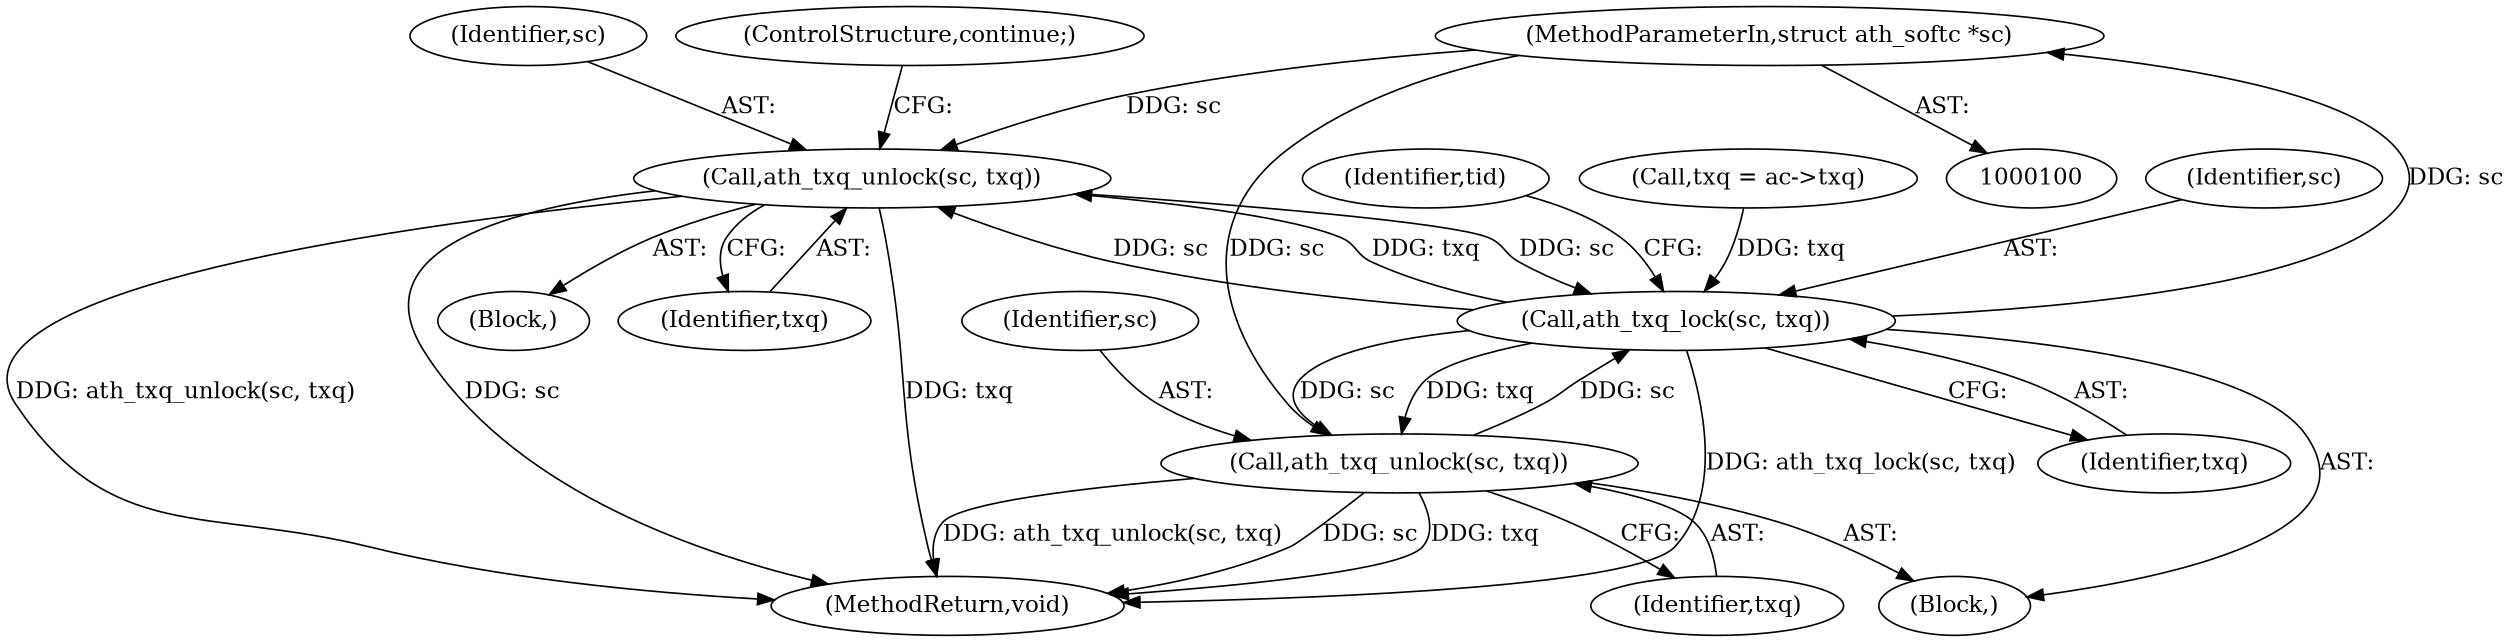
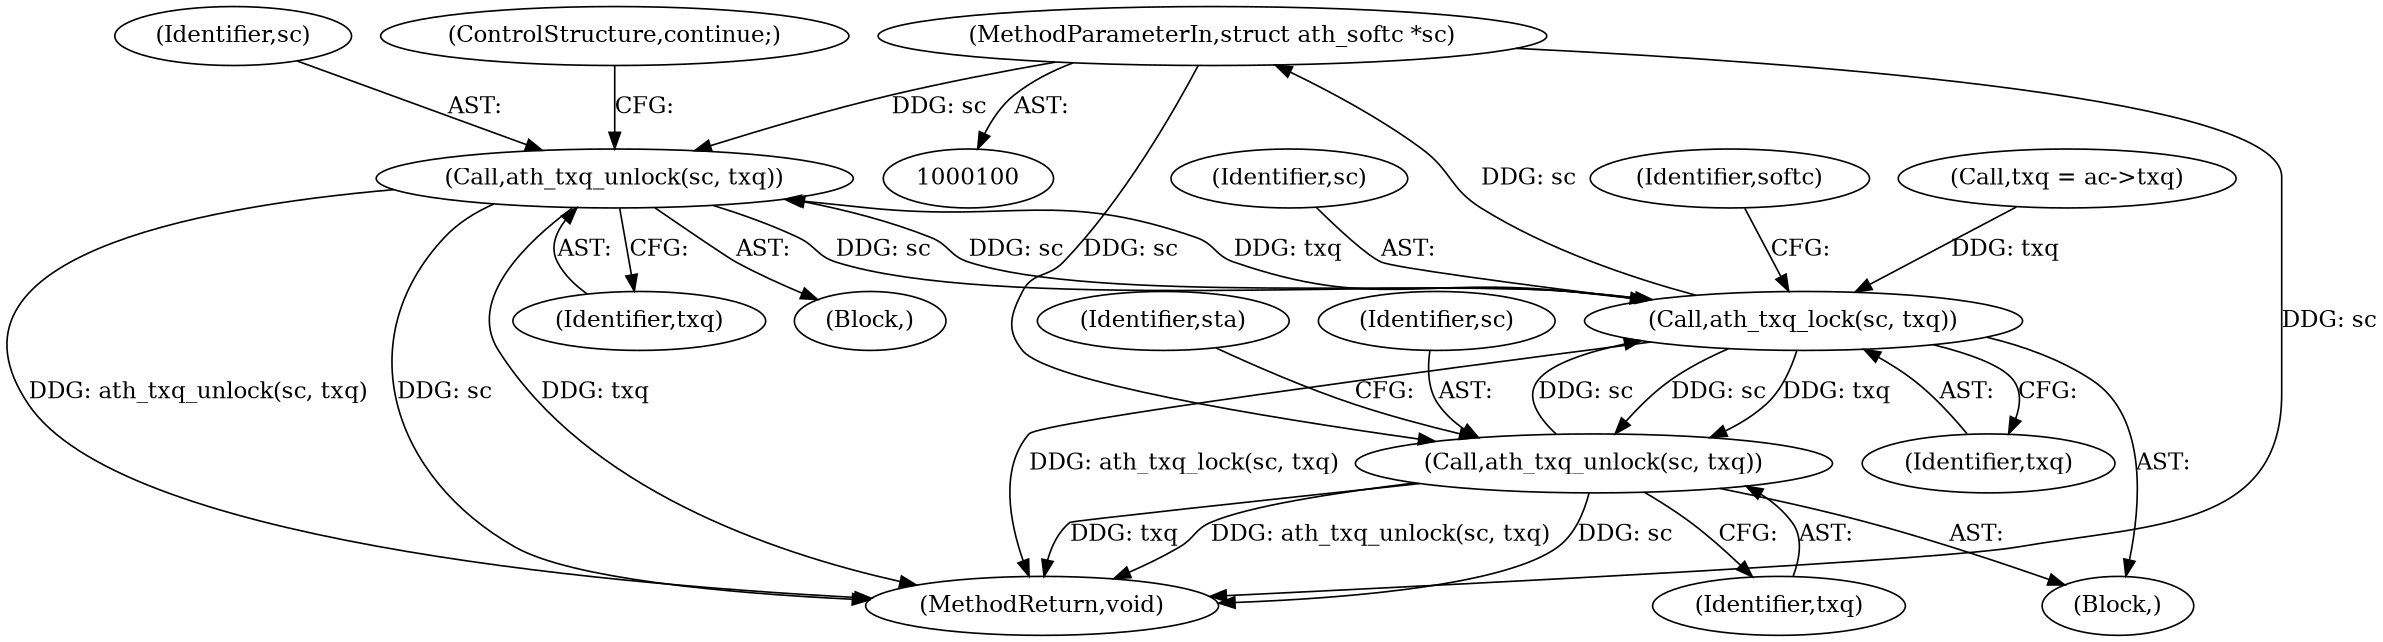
node "(Identifier,tid)": label "(Identifier,tid)" -> "(Identifier,softc)"
node "(Identifier,sta)": added
edge "(MethodParameterIn,struct ath_softc *sc)" -> "(MethodReturn,void)": added, label "DDG: sc"
